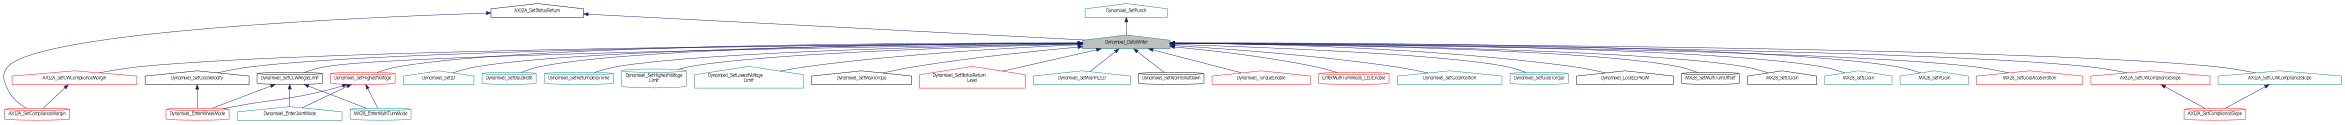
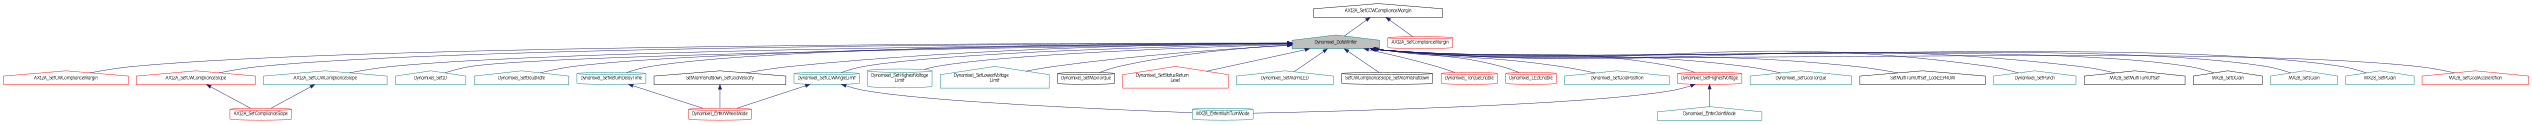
node "AX12A_SetStatusReturn": label "AX12A_SetStatusReturn" -> "AX12A_SetCCWComplianceMargin"
edge "Dynamixel_DataWriter" -> "Dynamixel_SetPunch": reversed
node "Dynamixel_SetGoalVelocity": label "Dynamixel_SetGoalVelocity" -> "SetAlarmShutdown_SetGoalVelocity"
node "Dynamixel_SetCCWAngleLimit": color black -> teal
node "Dynamixel_SetBaudRate": shape cylinder -> house
node "Dynamixel_SetMaxTorque": shape house -> cylinder
node "Dynamixel_SetAlarmShutdown": label "Dynamixel_SetAlarmShutdown" -> "SetCWComplianceSlope_SetAlarmShutdown"
node "Dynamixel_TorqueEnable": shape house -> cylinder
node "EnterMultiTurnMode_LEDEnable": label "EnterMultiTurnMode_LEDEnable" -> "Dynamixel_LEDEnable"
node "Dynamixel_SetGoalTorque": shape cylinder -> house
node "Dynamixel_LockEEPROM": label "Dynamixel_LockEEPROM" -> "SetMultiTurnOffset_LockEEPROM"
node "MX28_SetMultiTurnOffset": shape cylinder -> house
edge "Dynamixel_EnterJointMode" -> "Dynamixel_SetCCWAngleLimit": removed
edge "AX12A_SetComplianceMargin" -> "AX12A_SetCWComplianceMargin": removed
edge "Dynamixel_EnterWheelMode" -> "Dynamixel_SetHighestVoltage": now "Dynamixel_EnterWheelMode" -> "Dynamixel_SetReturnDelayTime"
